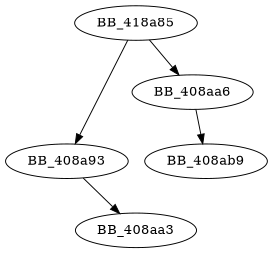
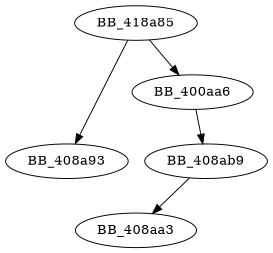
node "BB_408aa6": label "BB_408aa6" -> "BB_400aa6"
edge "BB_408a93" -> "BB_408aa3": now "BB_408ab9" -> "BB_408aa3"
